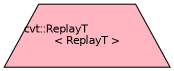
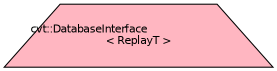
node "cvt::ReplayT < ReplayT >": label "cvt::ReplayT < ReplayT >" -> "cvt::DatabaseInterface < ReplayT >"
